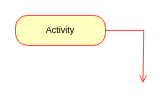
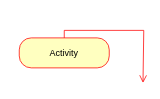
node "Activity": moved (60, 30) -> (64, 53)
